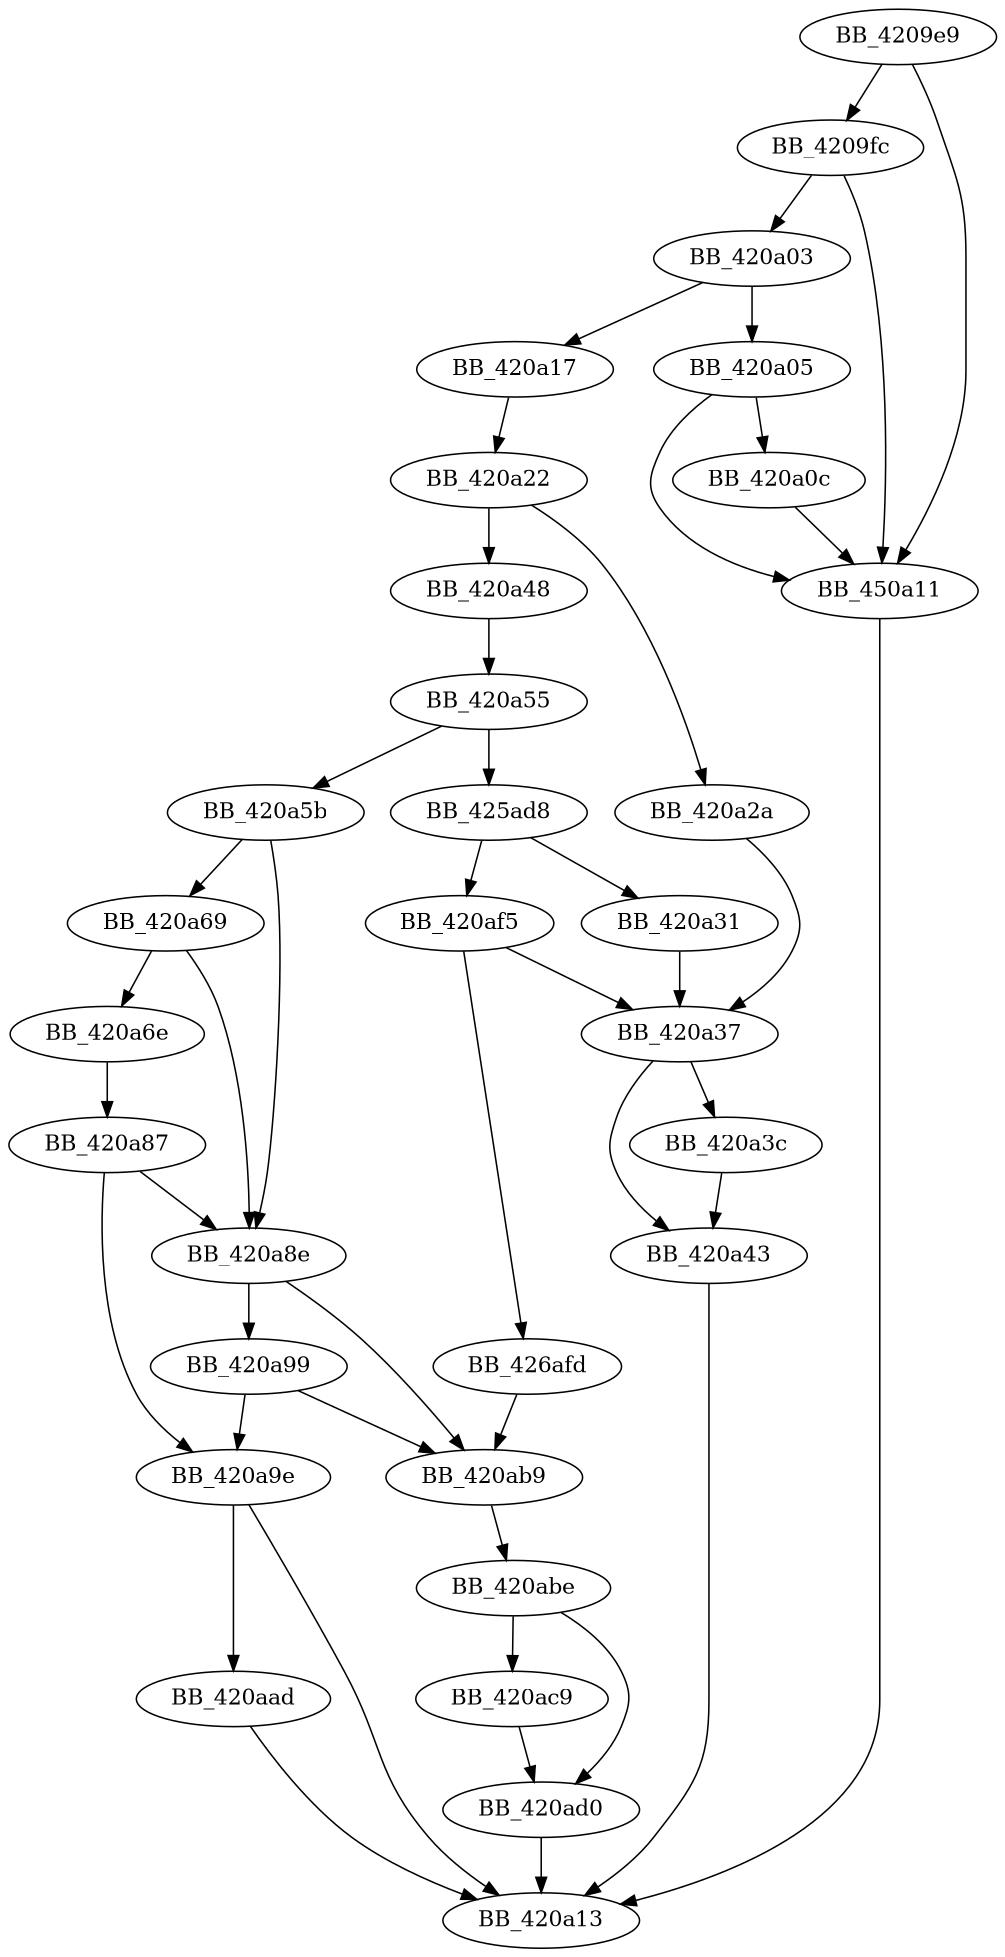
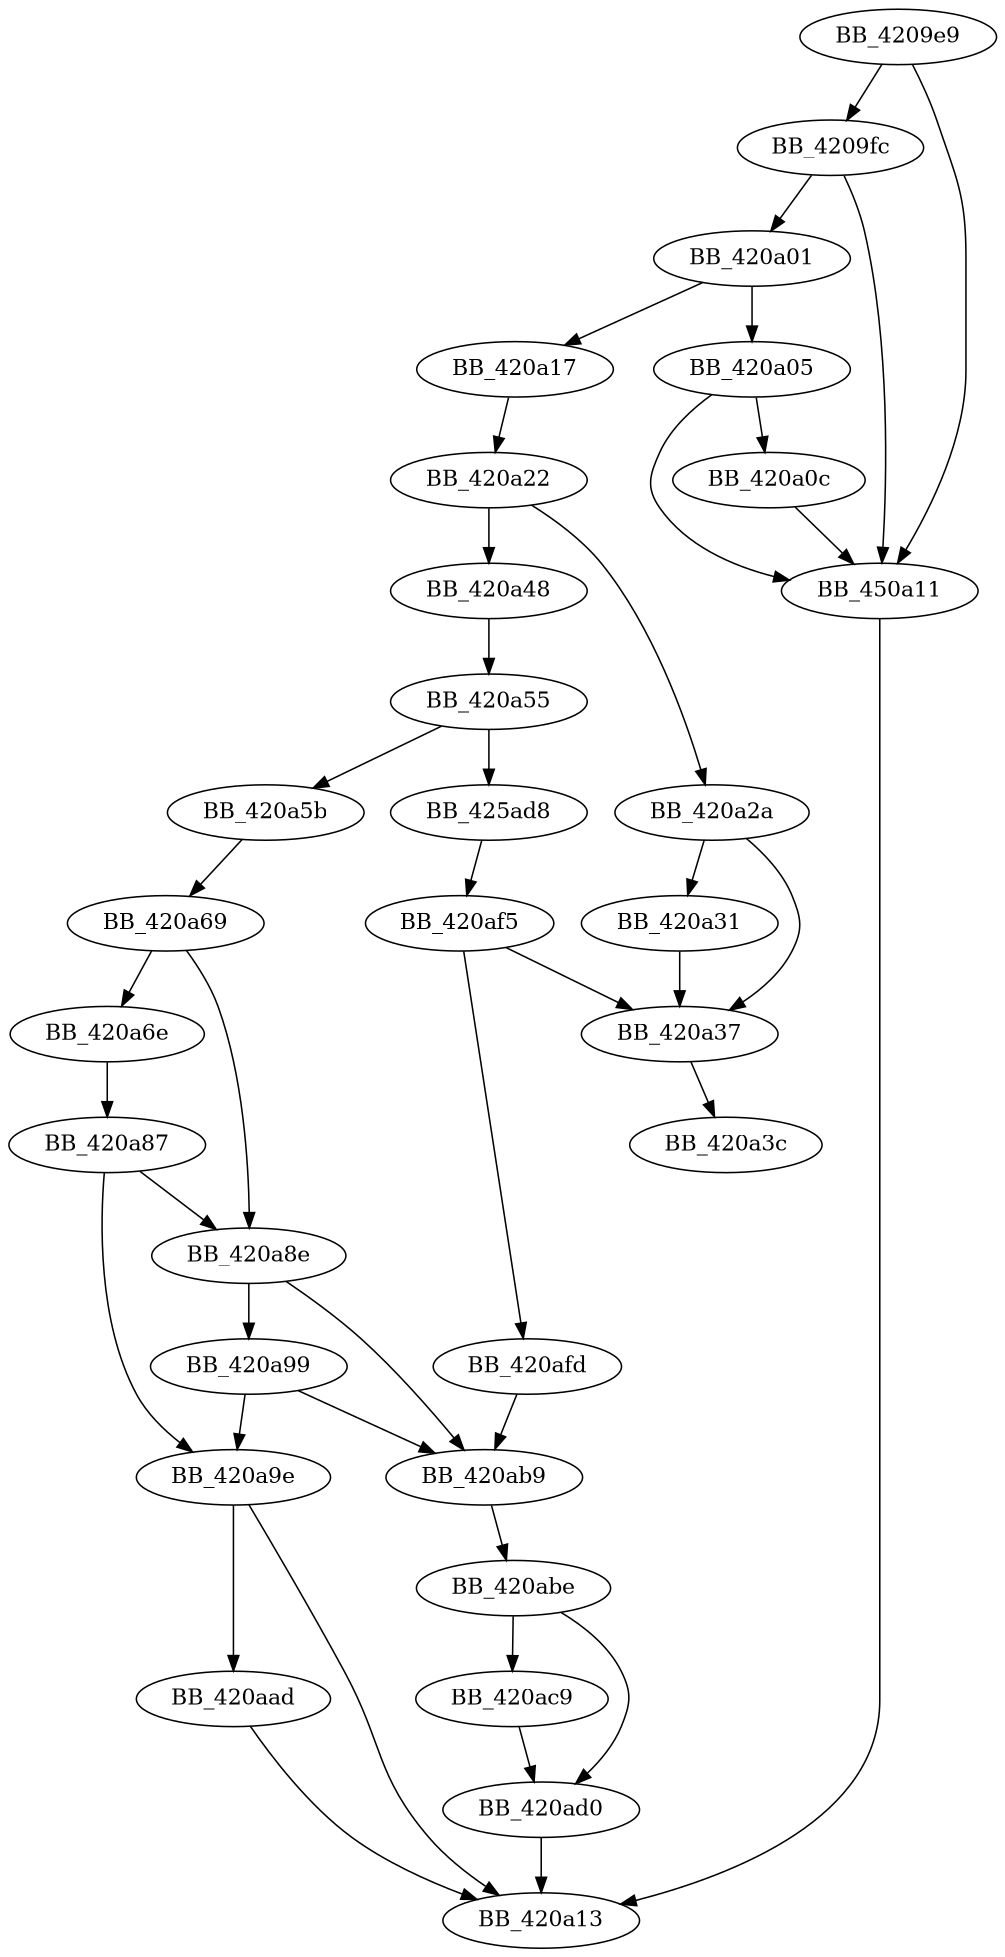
node "BB_420a03": label "BB_420a03" -> "BB_420a01"
edge "BB_425ad8" -> "BB_420a31": now "BB_420a2a" -> "BB_420a31"
edge "BB_420a5b" -> "BB_420a8e": removed
node "BB_420a43": removed
node "BB_426afd": label "BB_426afd" -> "BB_420afd"
